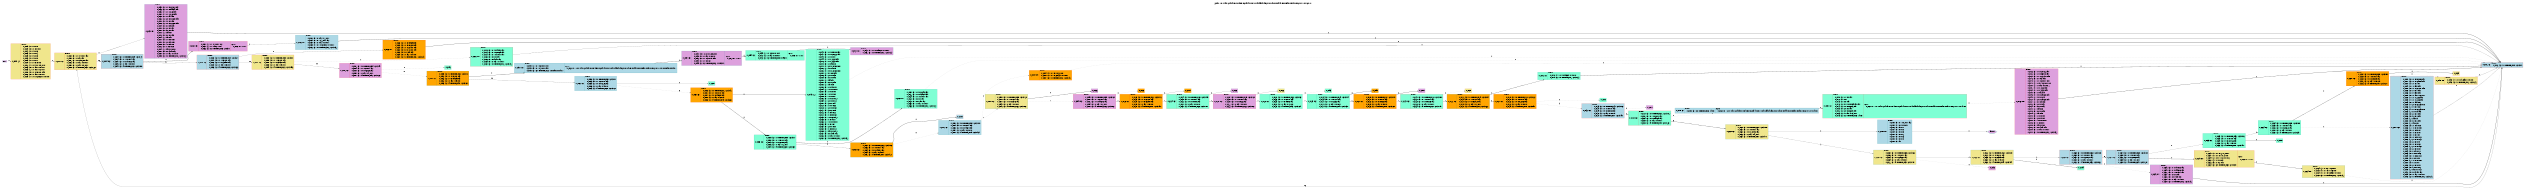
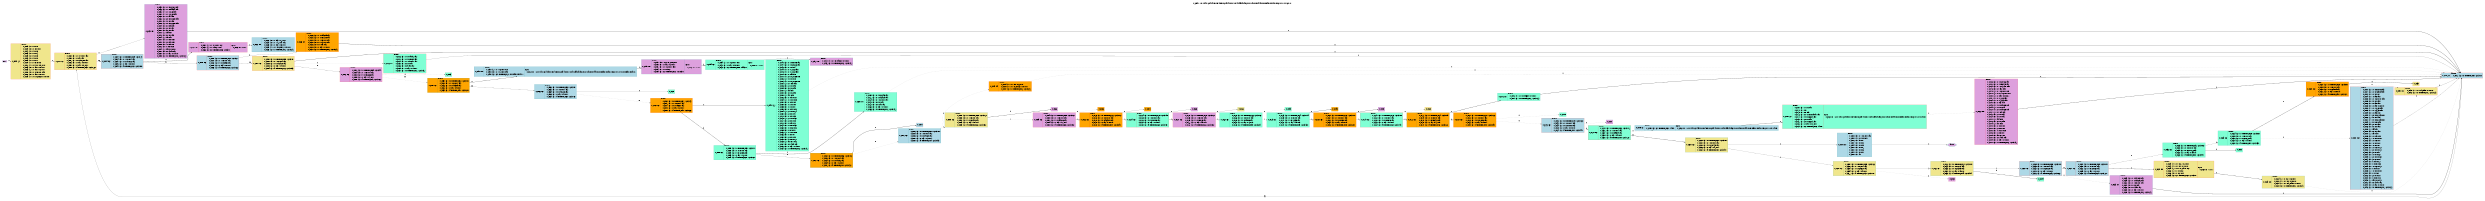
edge "0x40162a [21]" -> "0x401d24 [5]": now "0x40130b [25]" -> "0x401d24 [5]"
